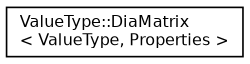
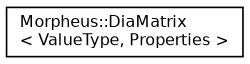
node "ValueType::DiaMatrix < ValueType, Properties >": label "ValueType::DiaMatrix < ValueType, Properties >" -> "Morpheus::DiaMatrix < ValueType, Properties >"
